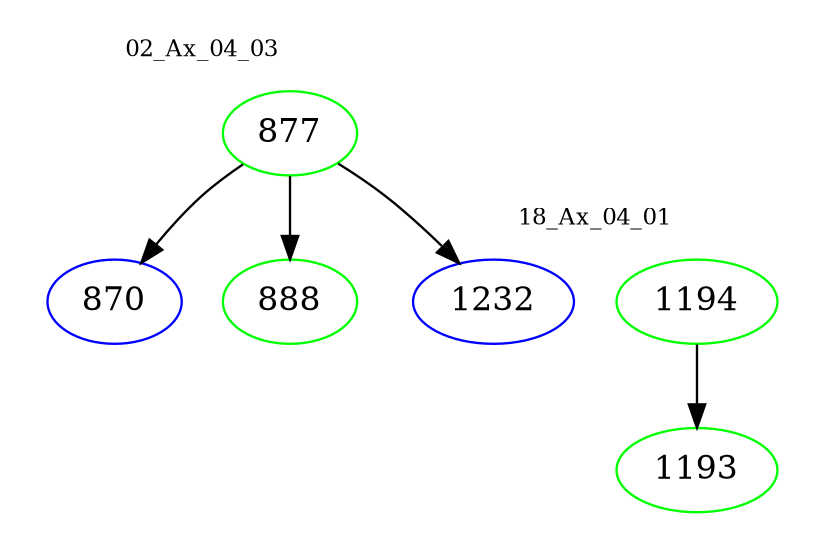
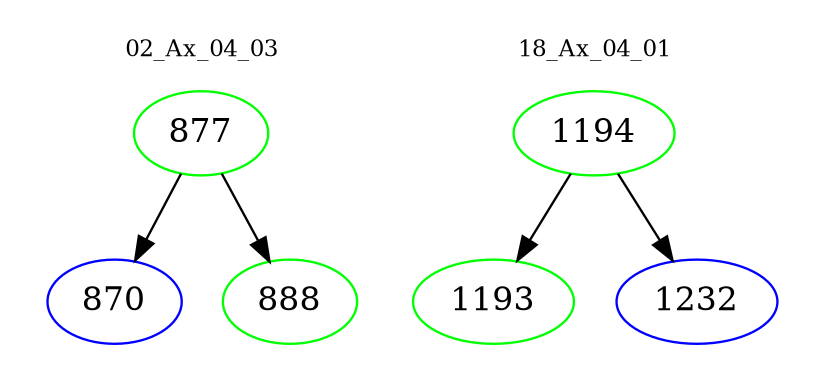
edge "877" -> "1232": now "1194" -> "1232"
